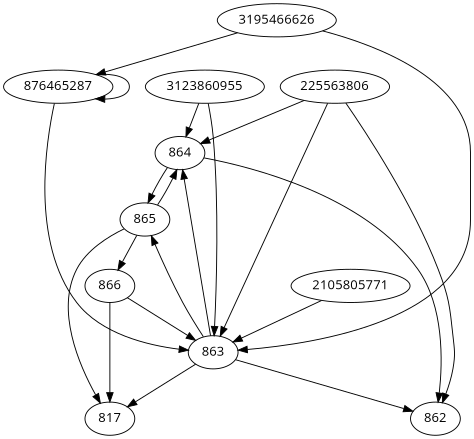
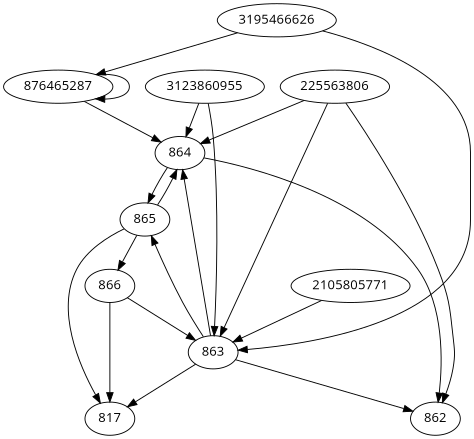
edge "876465287" -> "863": now "876465287" -> "864"
